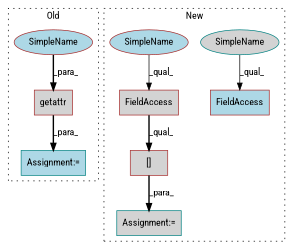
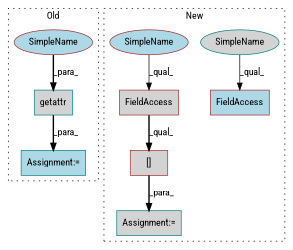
node "getattr": color brown -> teal
